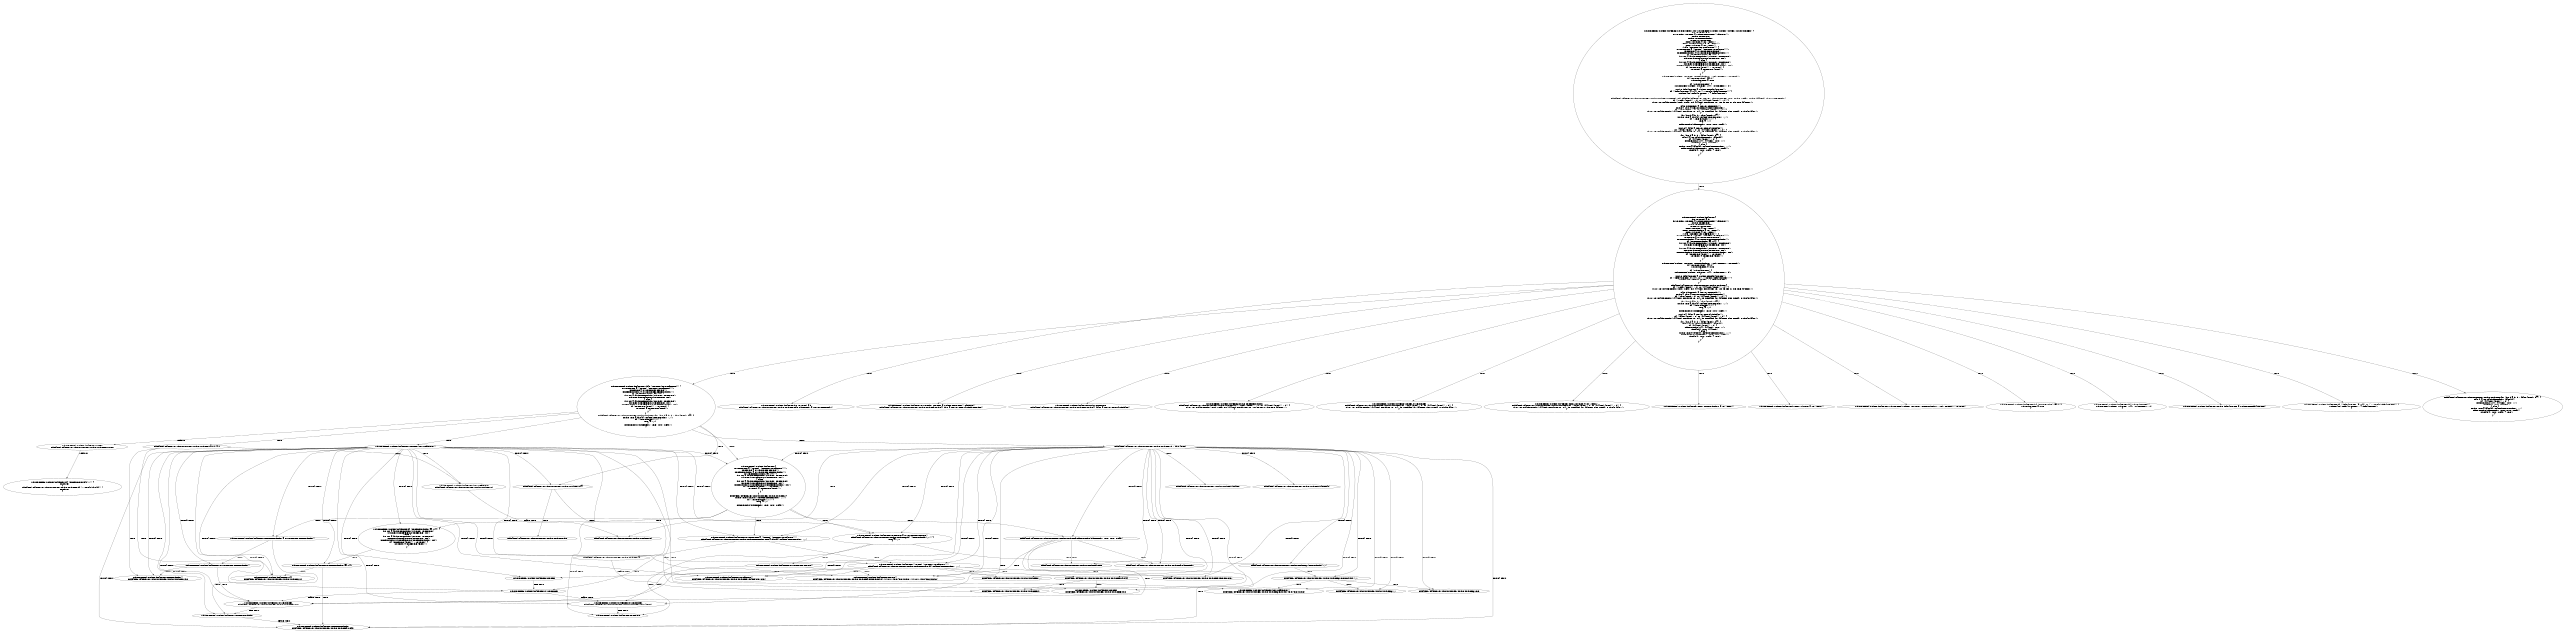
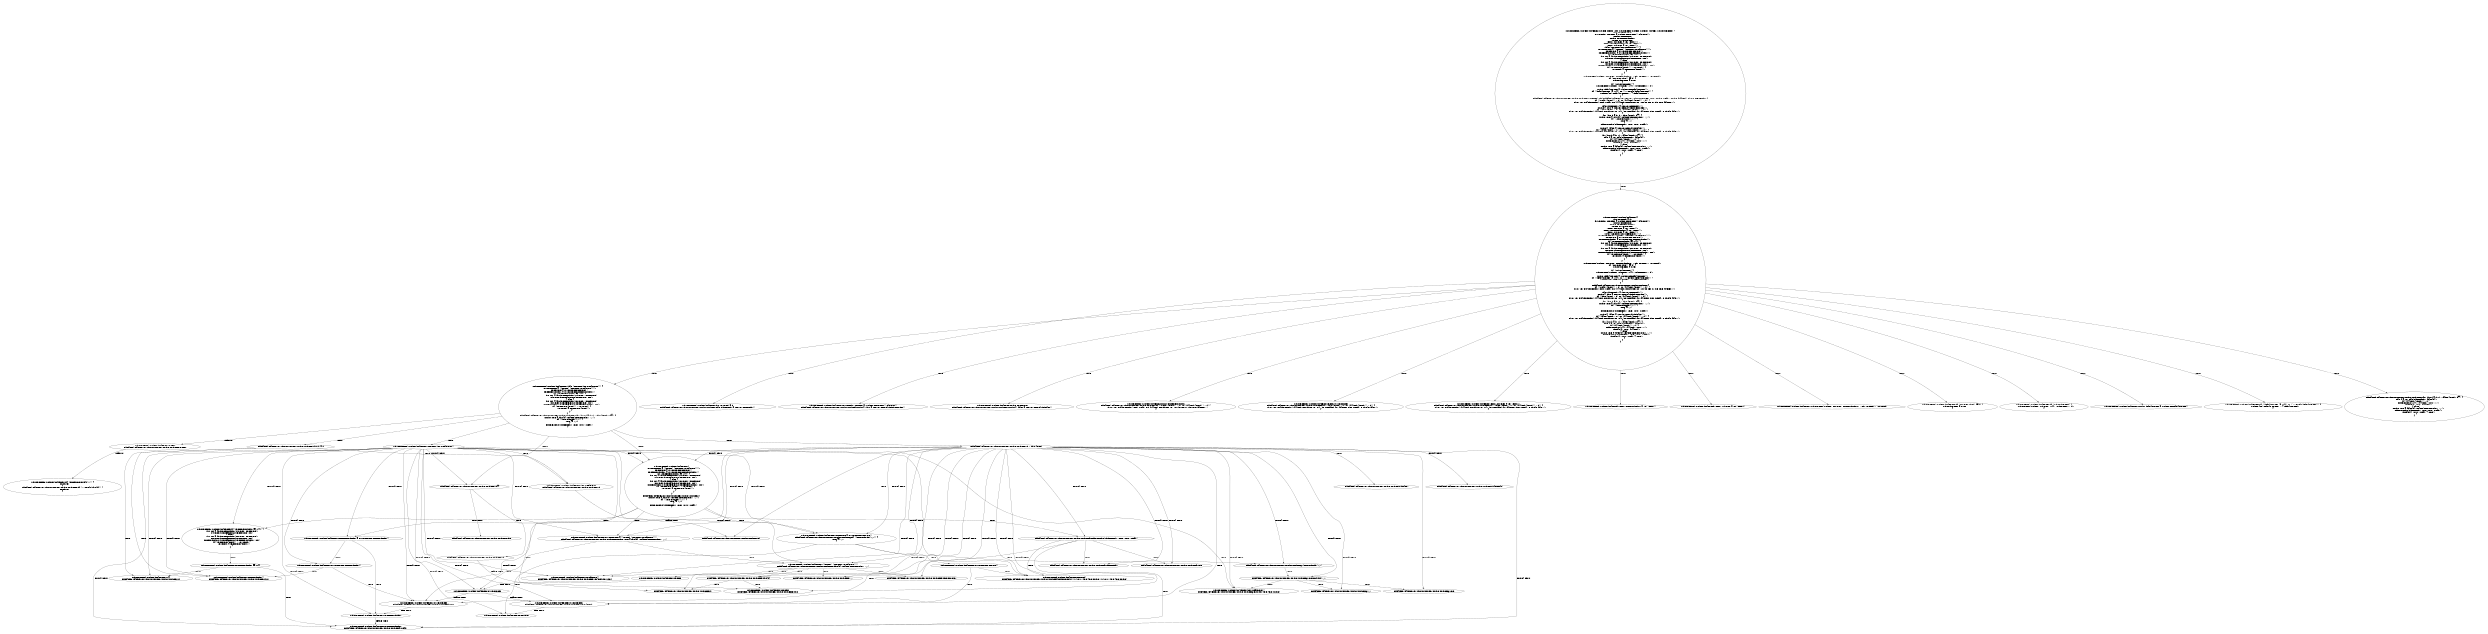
edge "printTargets#?,Project,boolean#11:ptargets.hasMoreElements()" -> "printTargets#?,Project,boolean#15:targetDescription == null": removed, label "Control Dep:1"
edge "printTargets#?,Project,boolean#11:ptargets.hasMoreElements()" -> "printTargets#?,Project,boolean#12:ptargets": removed, label "Control Dep:1"
